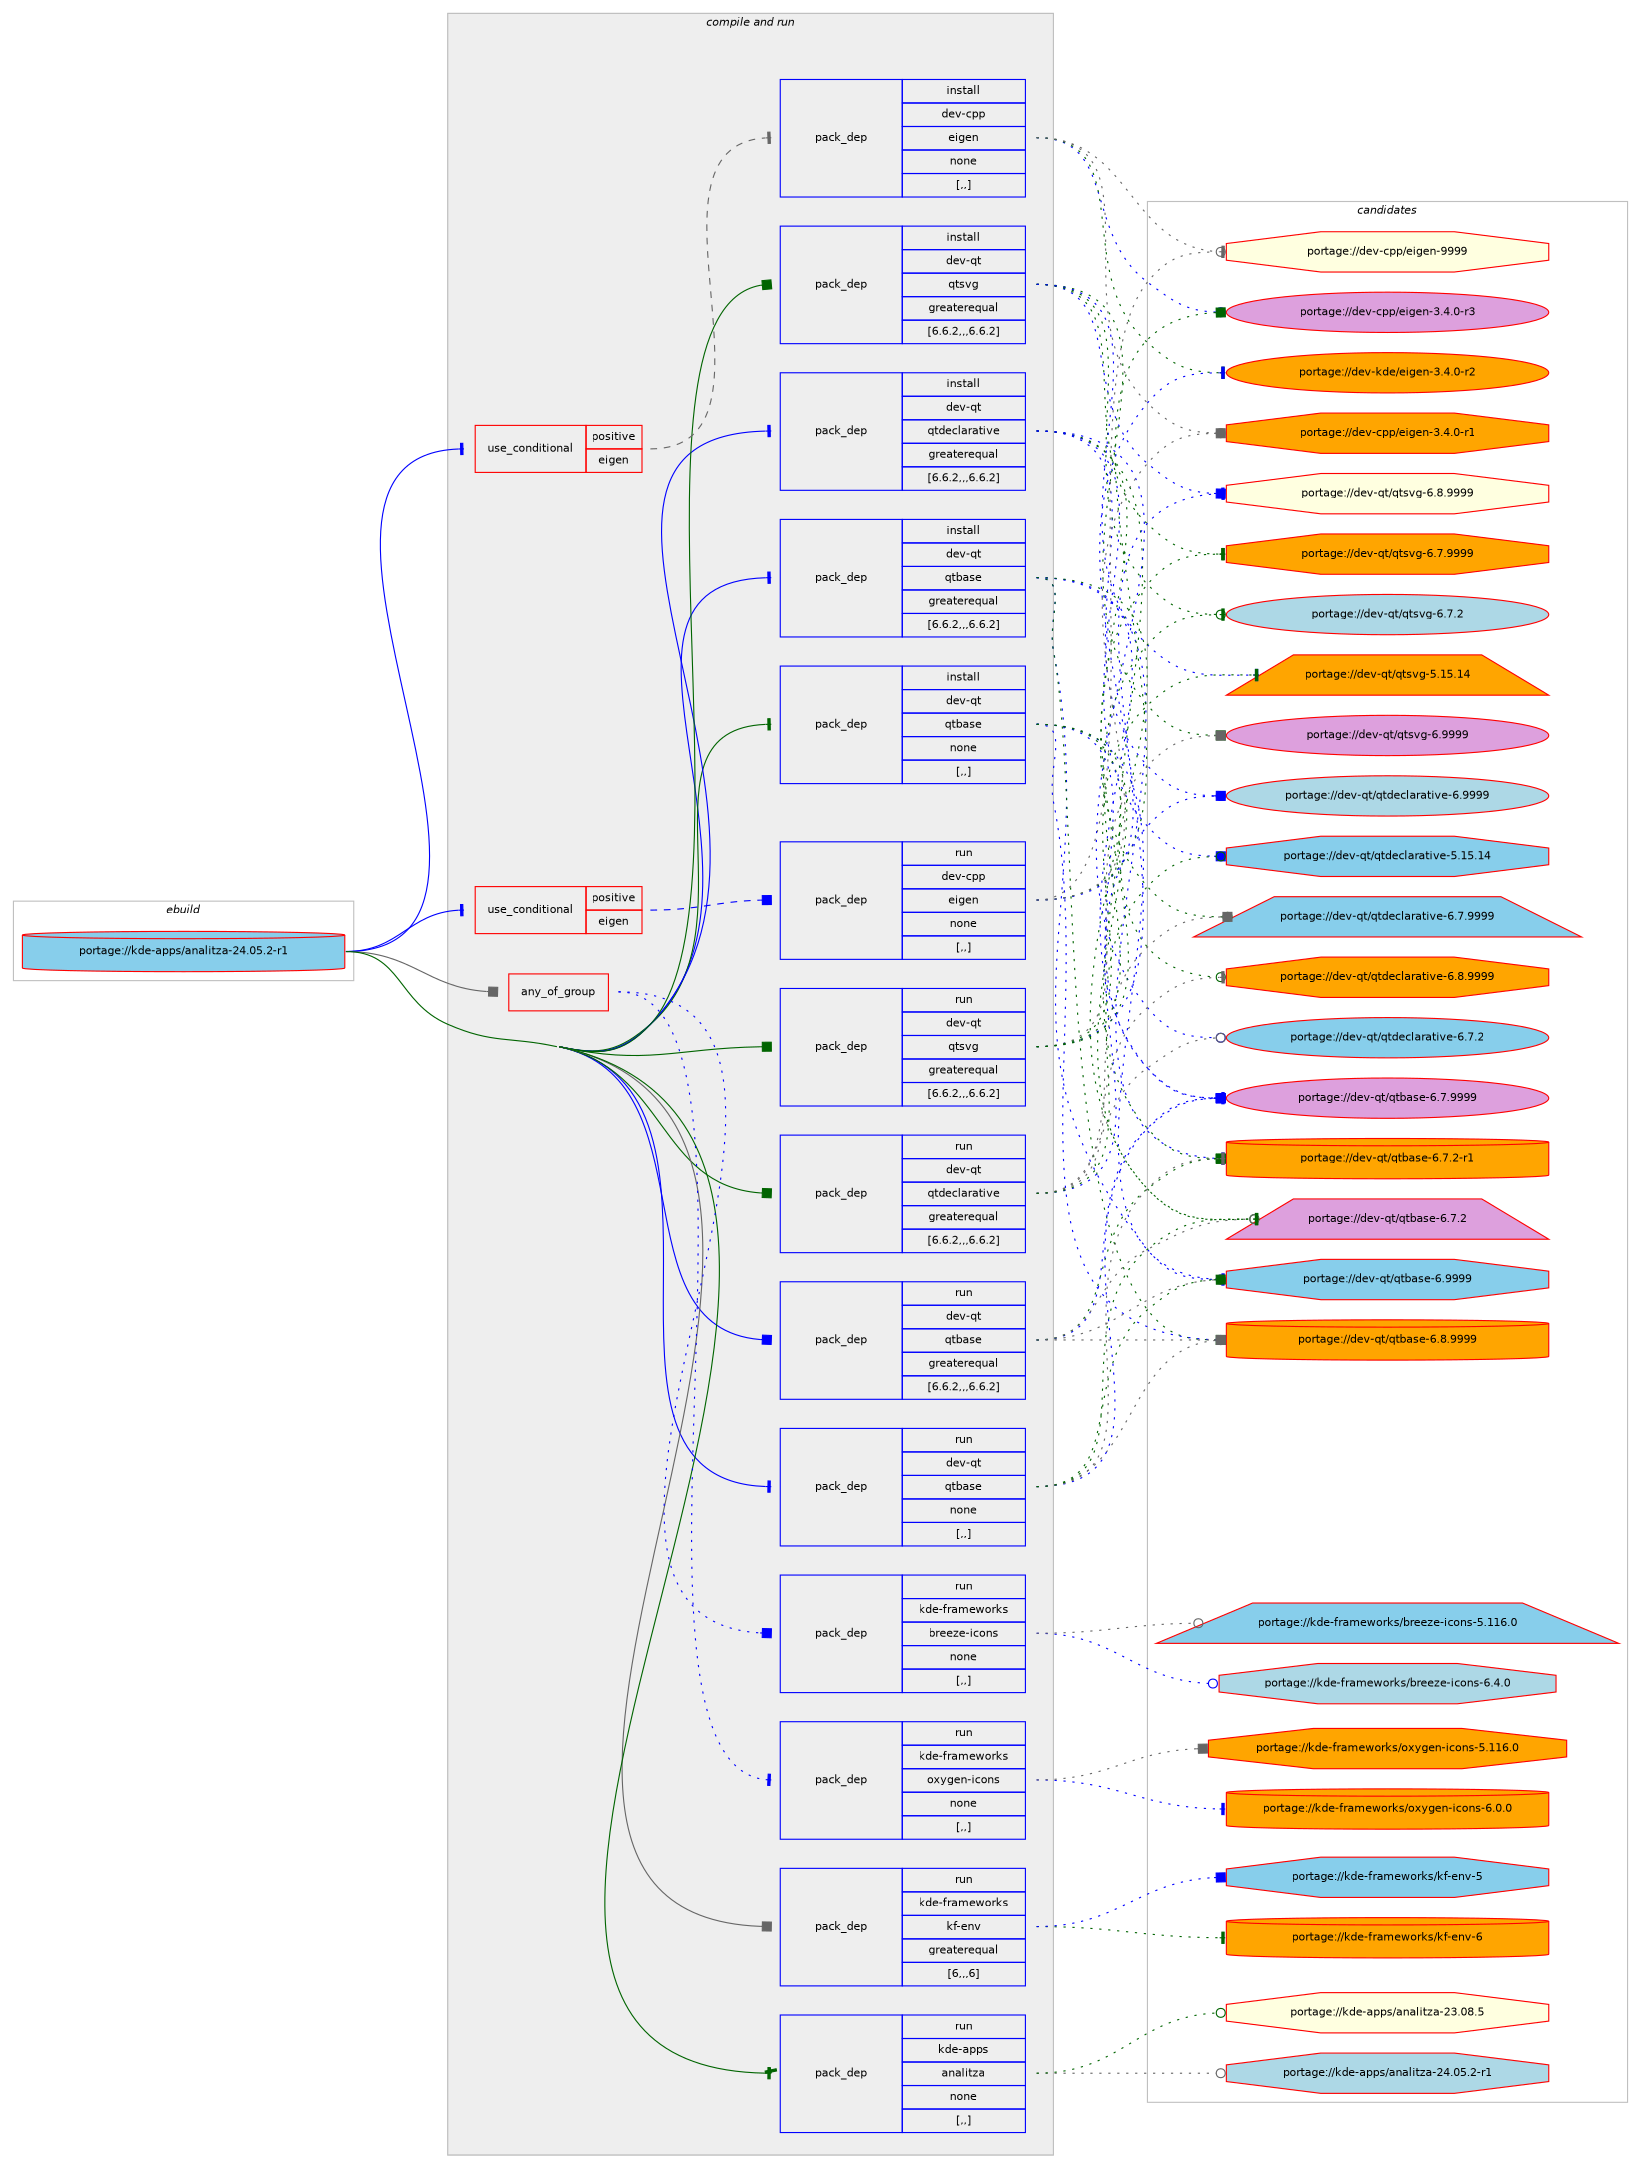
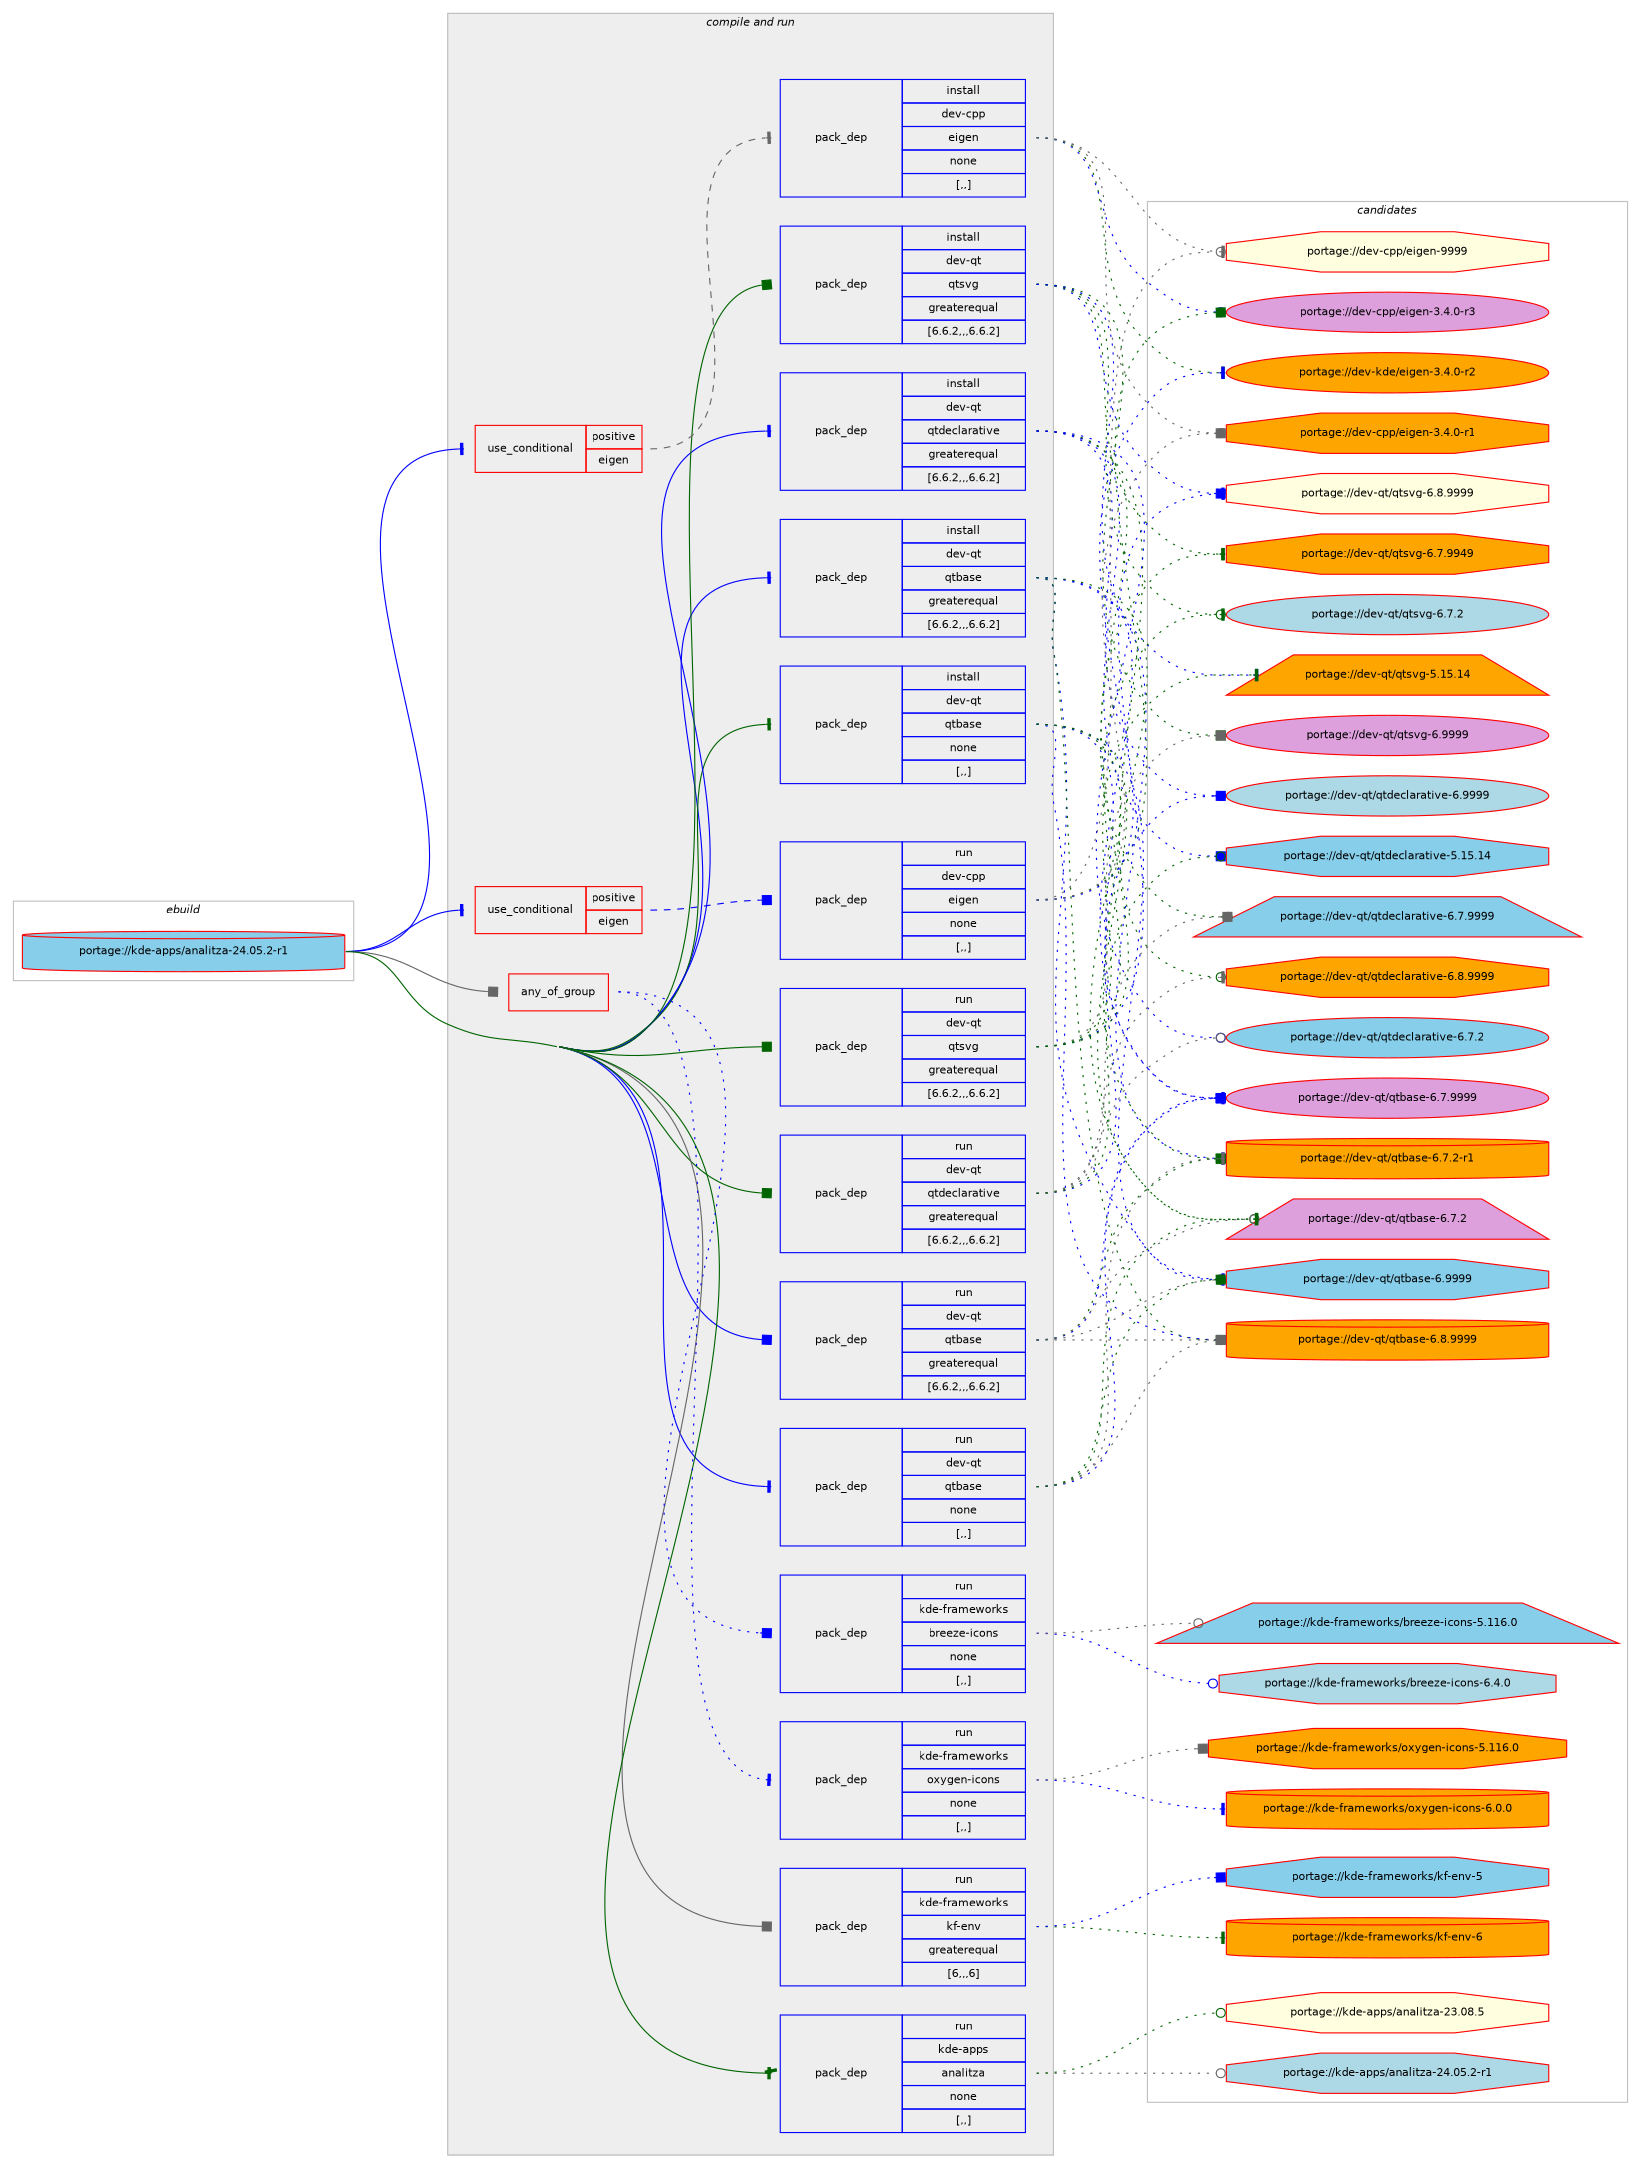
node "portage://dev-qt/qtsvg-6.7.9999": label "portage://dev-qt/qtsvg-6.7.9999" -> "portage://dev-qt/qtsvg-6.7.9949"
